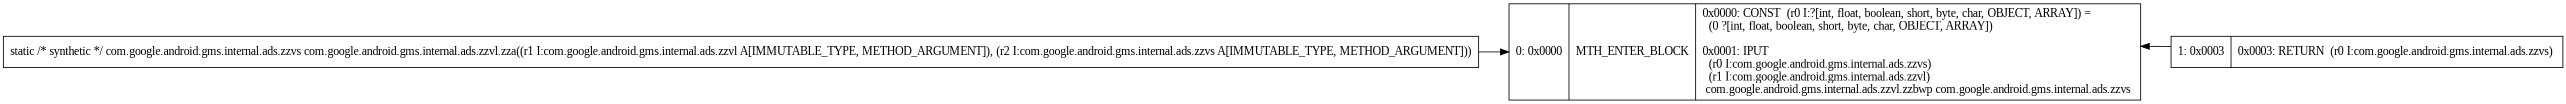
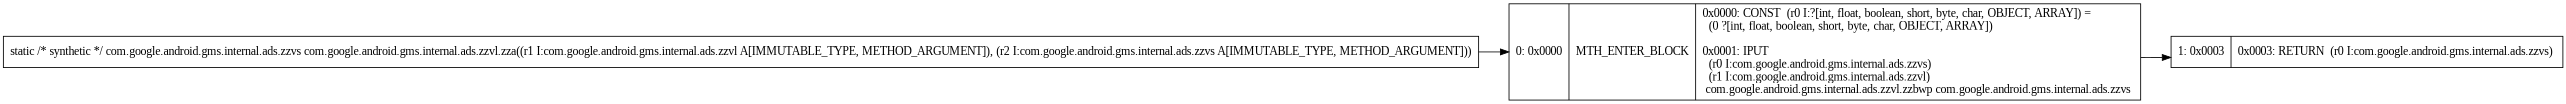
edge "1: 0x0003" -> "0: 0x0000": reversed
